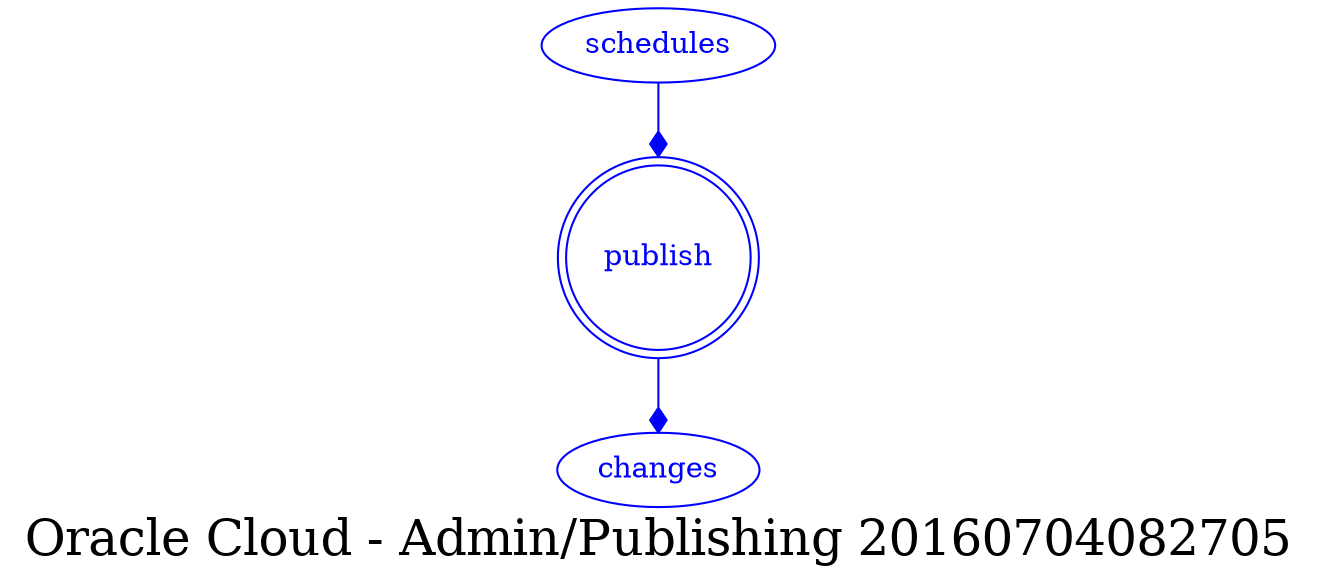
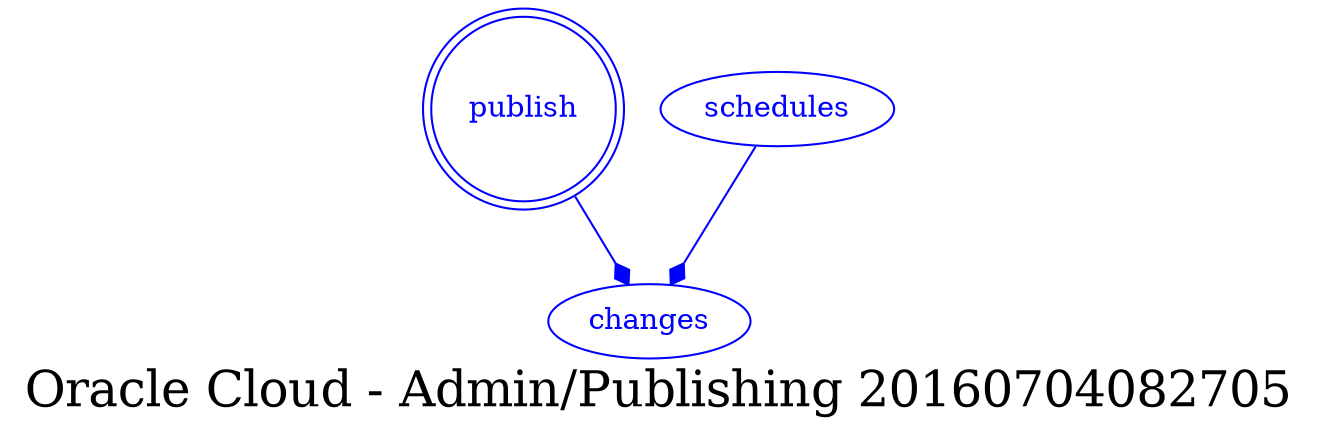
edge "schedules" -> "publish": now "schedules" -> "changes"
